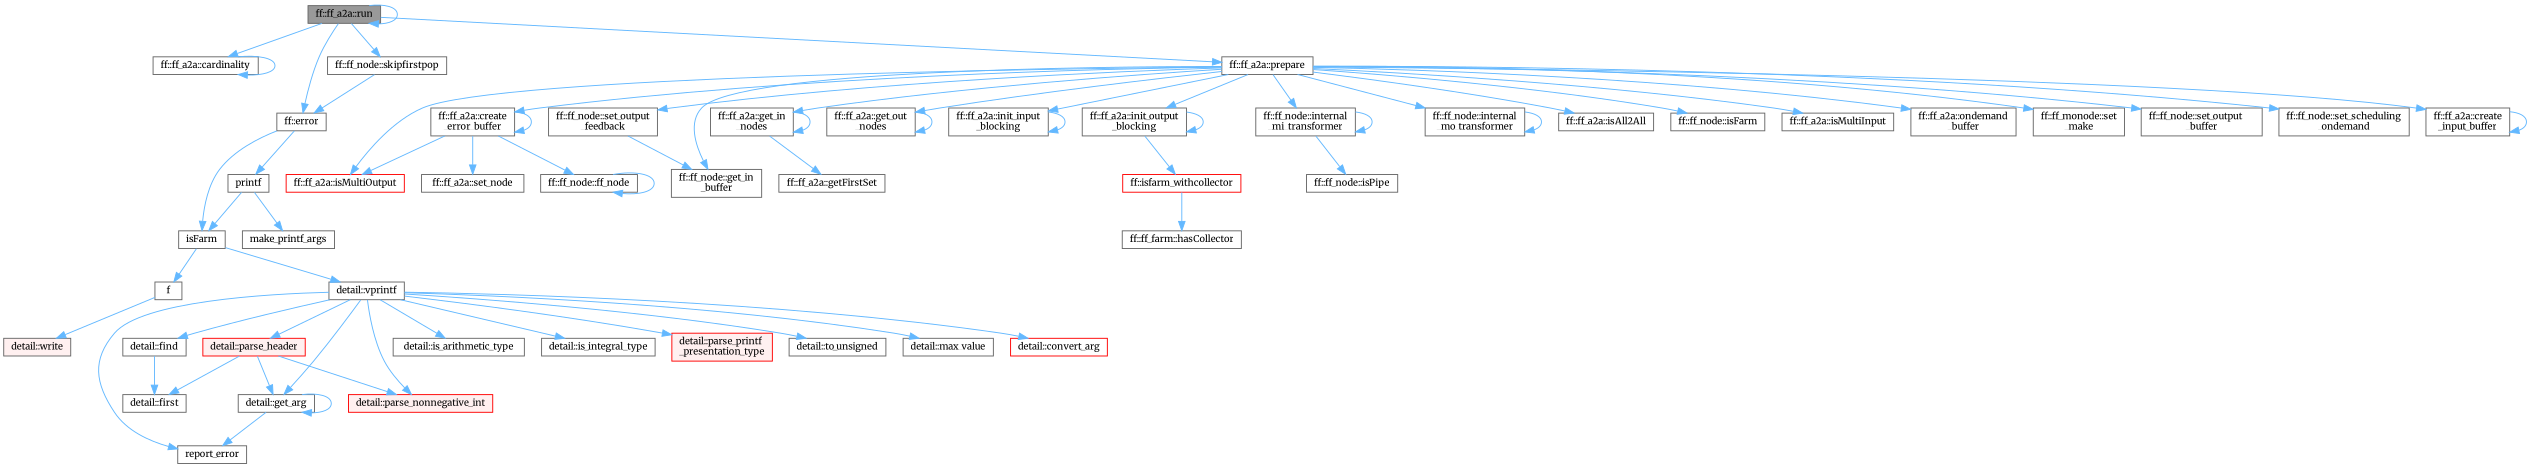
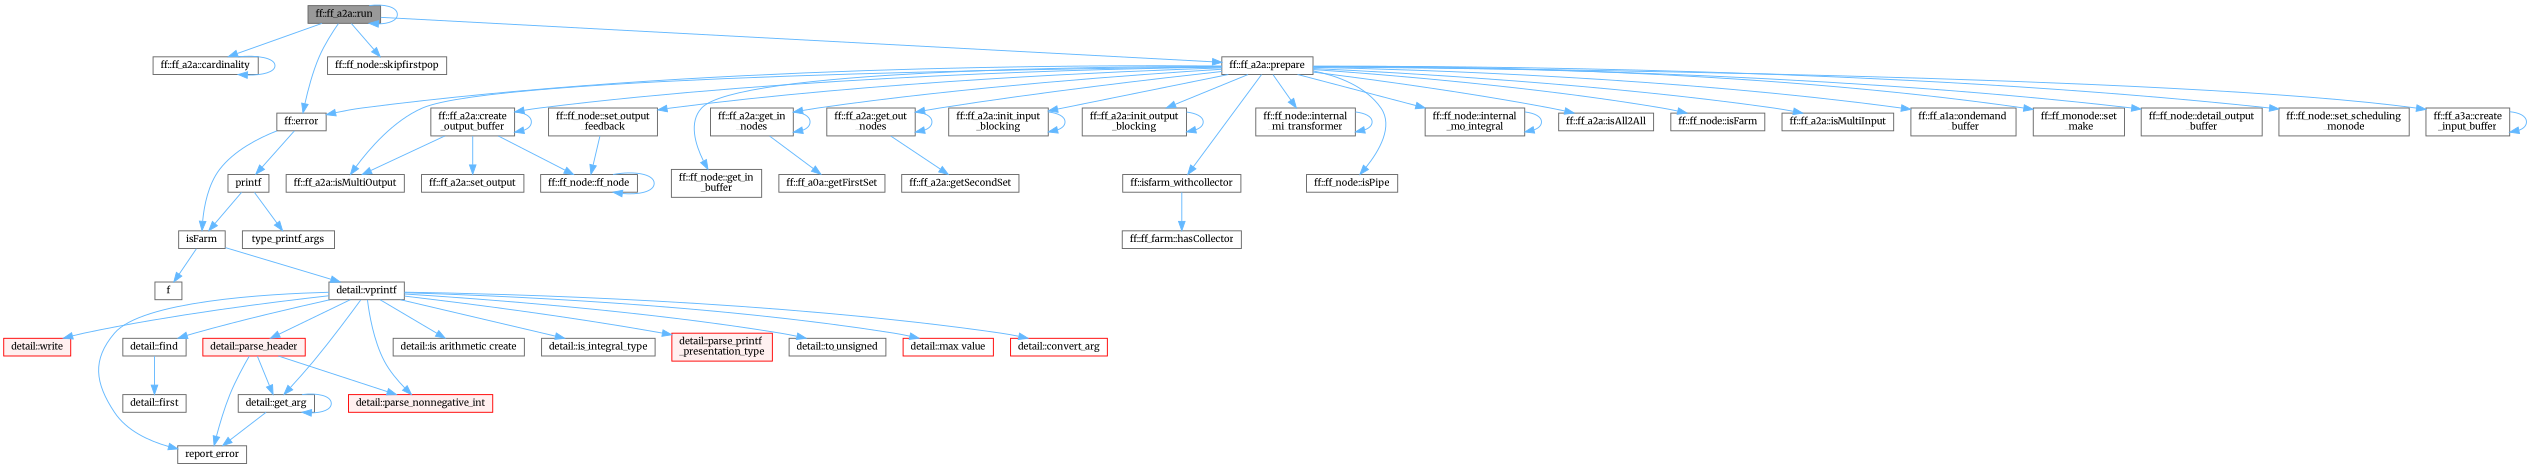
edge "ff::ff_node::skipfirstpop" -> "ff::error": now "ff::ff_a2a::prepare" -> "ff::error"
node "ff::ff_a2a::create _error_buffer": label "ff::ff_a2a::create _error_buffer" -> "ff::ff_a2a::create _output_buffer"
node "ff::ff_node::internal _mo_transformer": label "ff::ff_node::internal _mo_transformer" -> "ff::ff_node::internal _mo_integral"
node "ff::ff_a2a::ondemand _buffer": label "ff::ff_a2a::ondemand _buffer" -> "ff::ff_a1a::ondemand _buffer"
node "ff::ff_node::set_output _buffer": label "ff::ff_node::set_output _buffer" -> "ff::ff_node::detail_output _buffer"
node "ff::ff_node::set_scheduling _ondemand": label "ff::ff_node::set_scheduling _ondemand" -> "ff::ff_node::set_scheduling _monode"
node "ff::ff_a2a::create _input_buffer": label "ff::ff_a2a::create _input_buffer" -> "ff::ff_a3a::create _input_buffer"
edge "ff::ff_node::set_output _feedback" -> "ff::ff_node::get_in _buffer": now "ff::ff_node::set_output _feedback" -> "ff::ff_node::ff_node"
edge "ff::ff_node::internal _mi_transformer" -> "ff::ff_node::isPipe": now "ff::ff_a2a::prepare" -> "ff::ff_node::isPipe"
edge "ff::ff_a2a::init_output _blocking" -> "ff::isfarm_withcollector": now "ff::ff_a2a::prepare" -> "ff::isfarm_withcollector"
node "ff::ff_a2a::isMultiOutput": color red -> grey40
node "ff::ff_a2a::set_node": label "ff::ff_a2a::set_node" -> "ff::ff_a2a::set_output"
node "ff::ff_a2a::getFirstSet": label "ff::ff_a2a::getFirstSet" -> "ff::ff_a0a::getFirstSet"
node "ff::ff_a2a::getSecondSet": added
node "ff::isfarm_withcollector": color red -> grey40
node "make_printf_args": label "make_printf_args" -> "type_printf_args"
edge "f" -> "detail::write": now "detail::vprintf" -> "detail::write"
node "detail::write": color grey40 -> red
node "detail::is_arithmetic_type": label "detail::is_arithmetic_type" -> "detail::is_arithmetic_create"
node "detail::max_value": color grey40 -> red
edge "detail::parse_header" -> "detail::first": now "detail::parse_header" -> "report_error"
